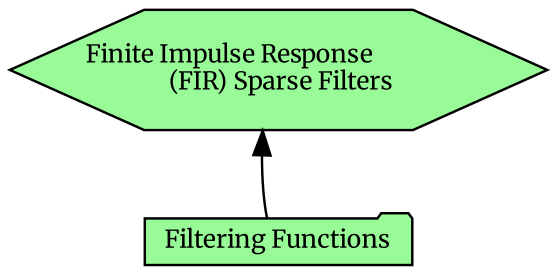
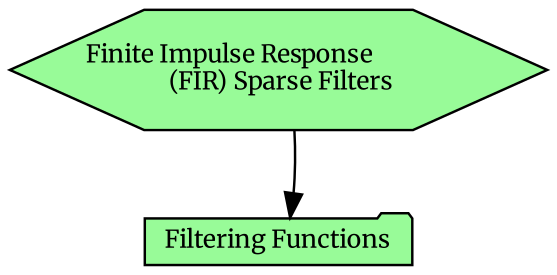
edge "Filtering Functions" -> "Finite Impulse Response (FIR) Sparse Filters": reversed
